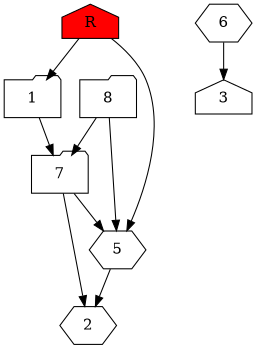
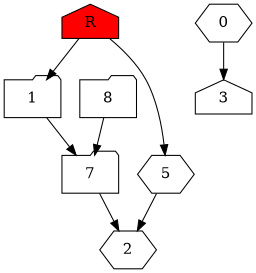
node "6": label "6" -> "0"
edge "8" -> "5": removed
edge "7" -> "5": removed
